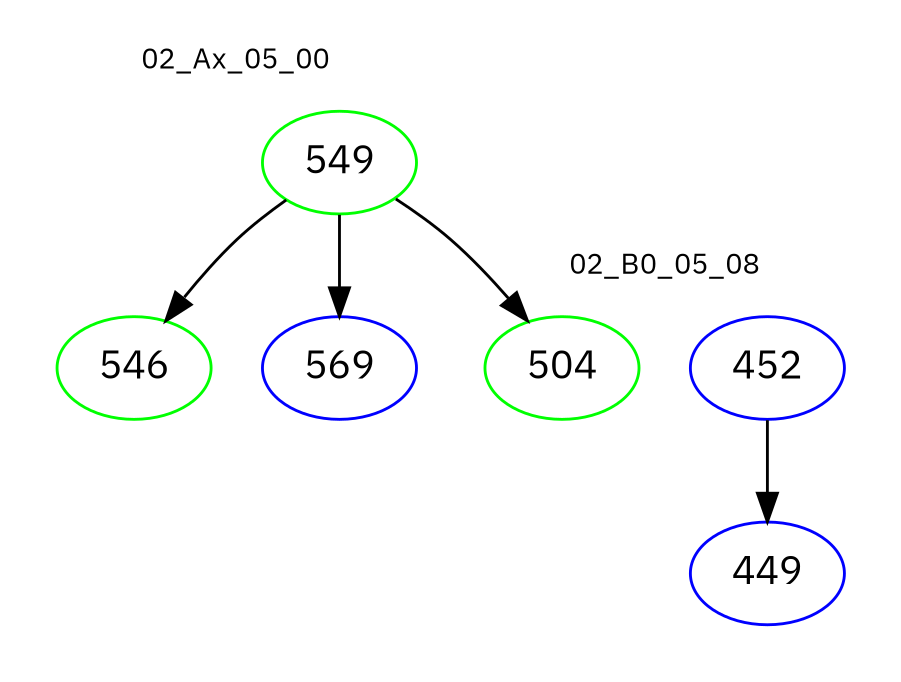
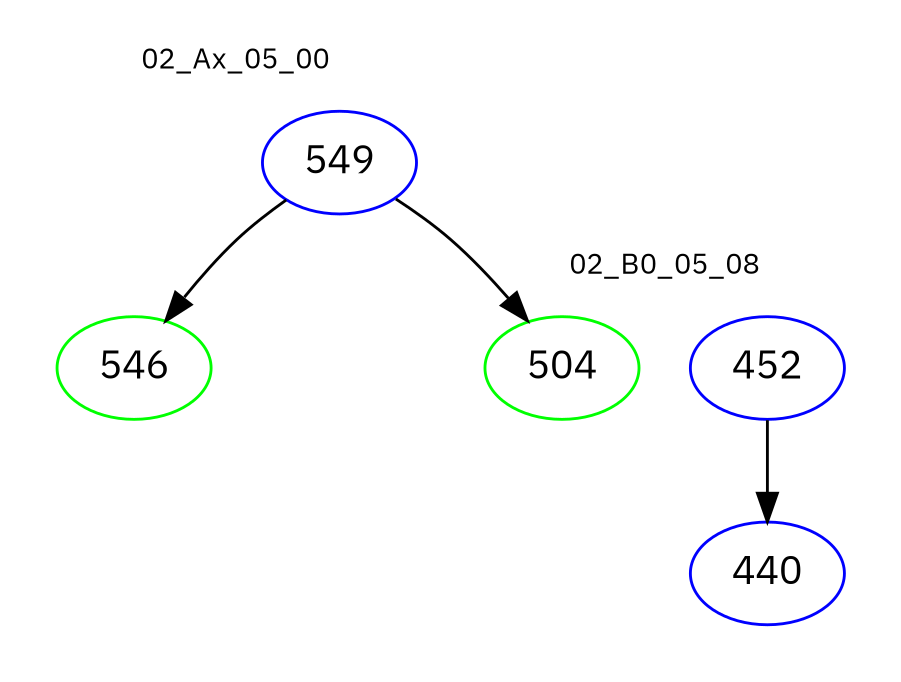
node "549": color green -> blue
node "569": removed
node "449": label "449" -> "440"
